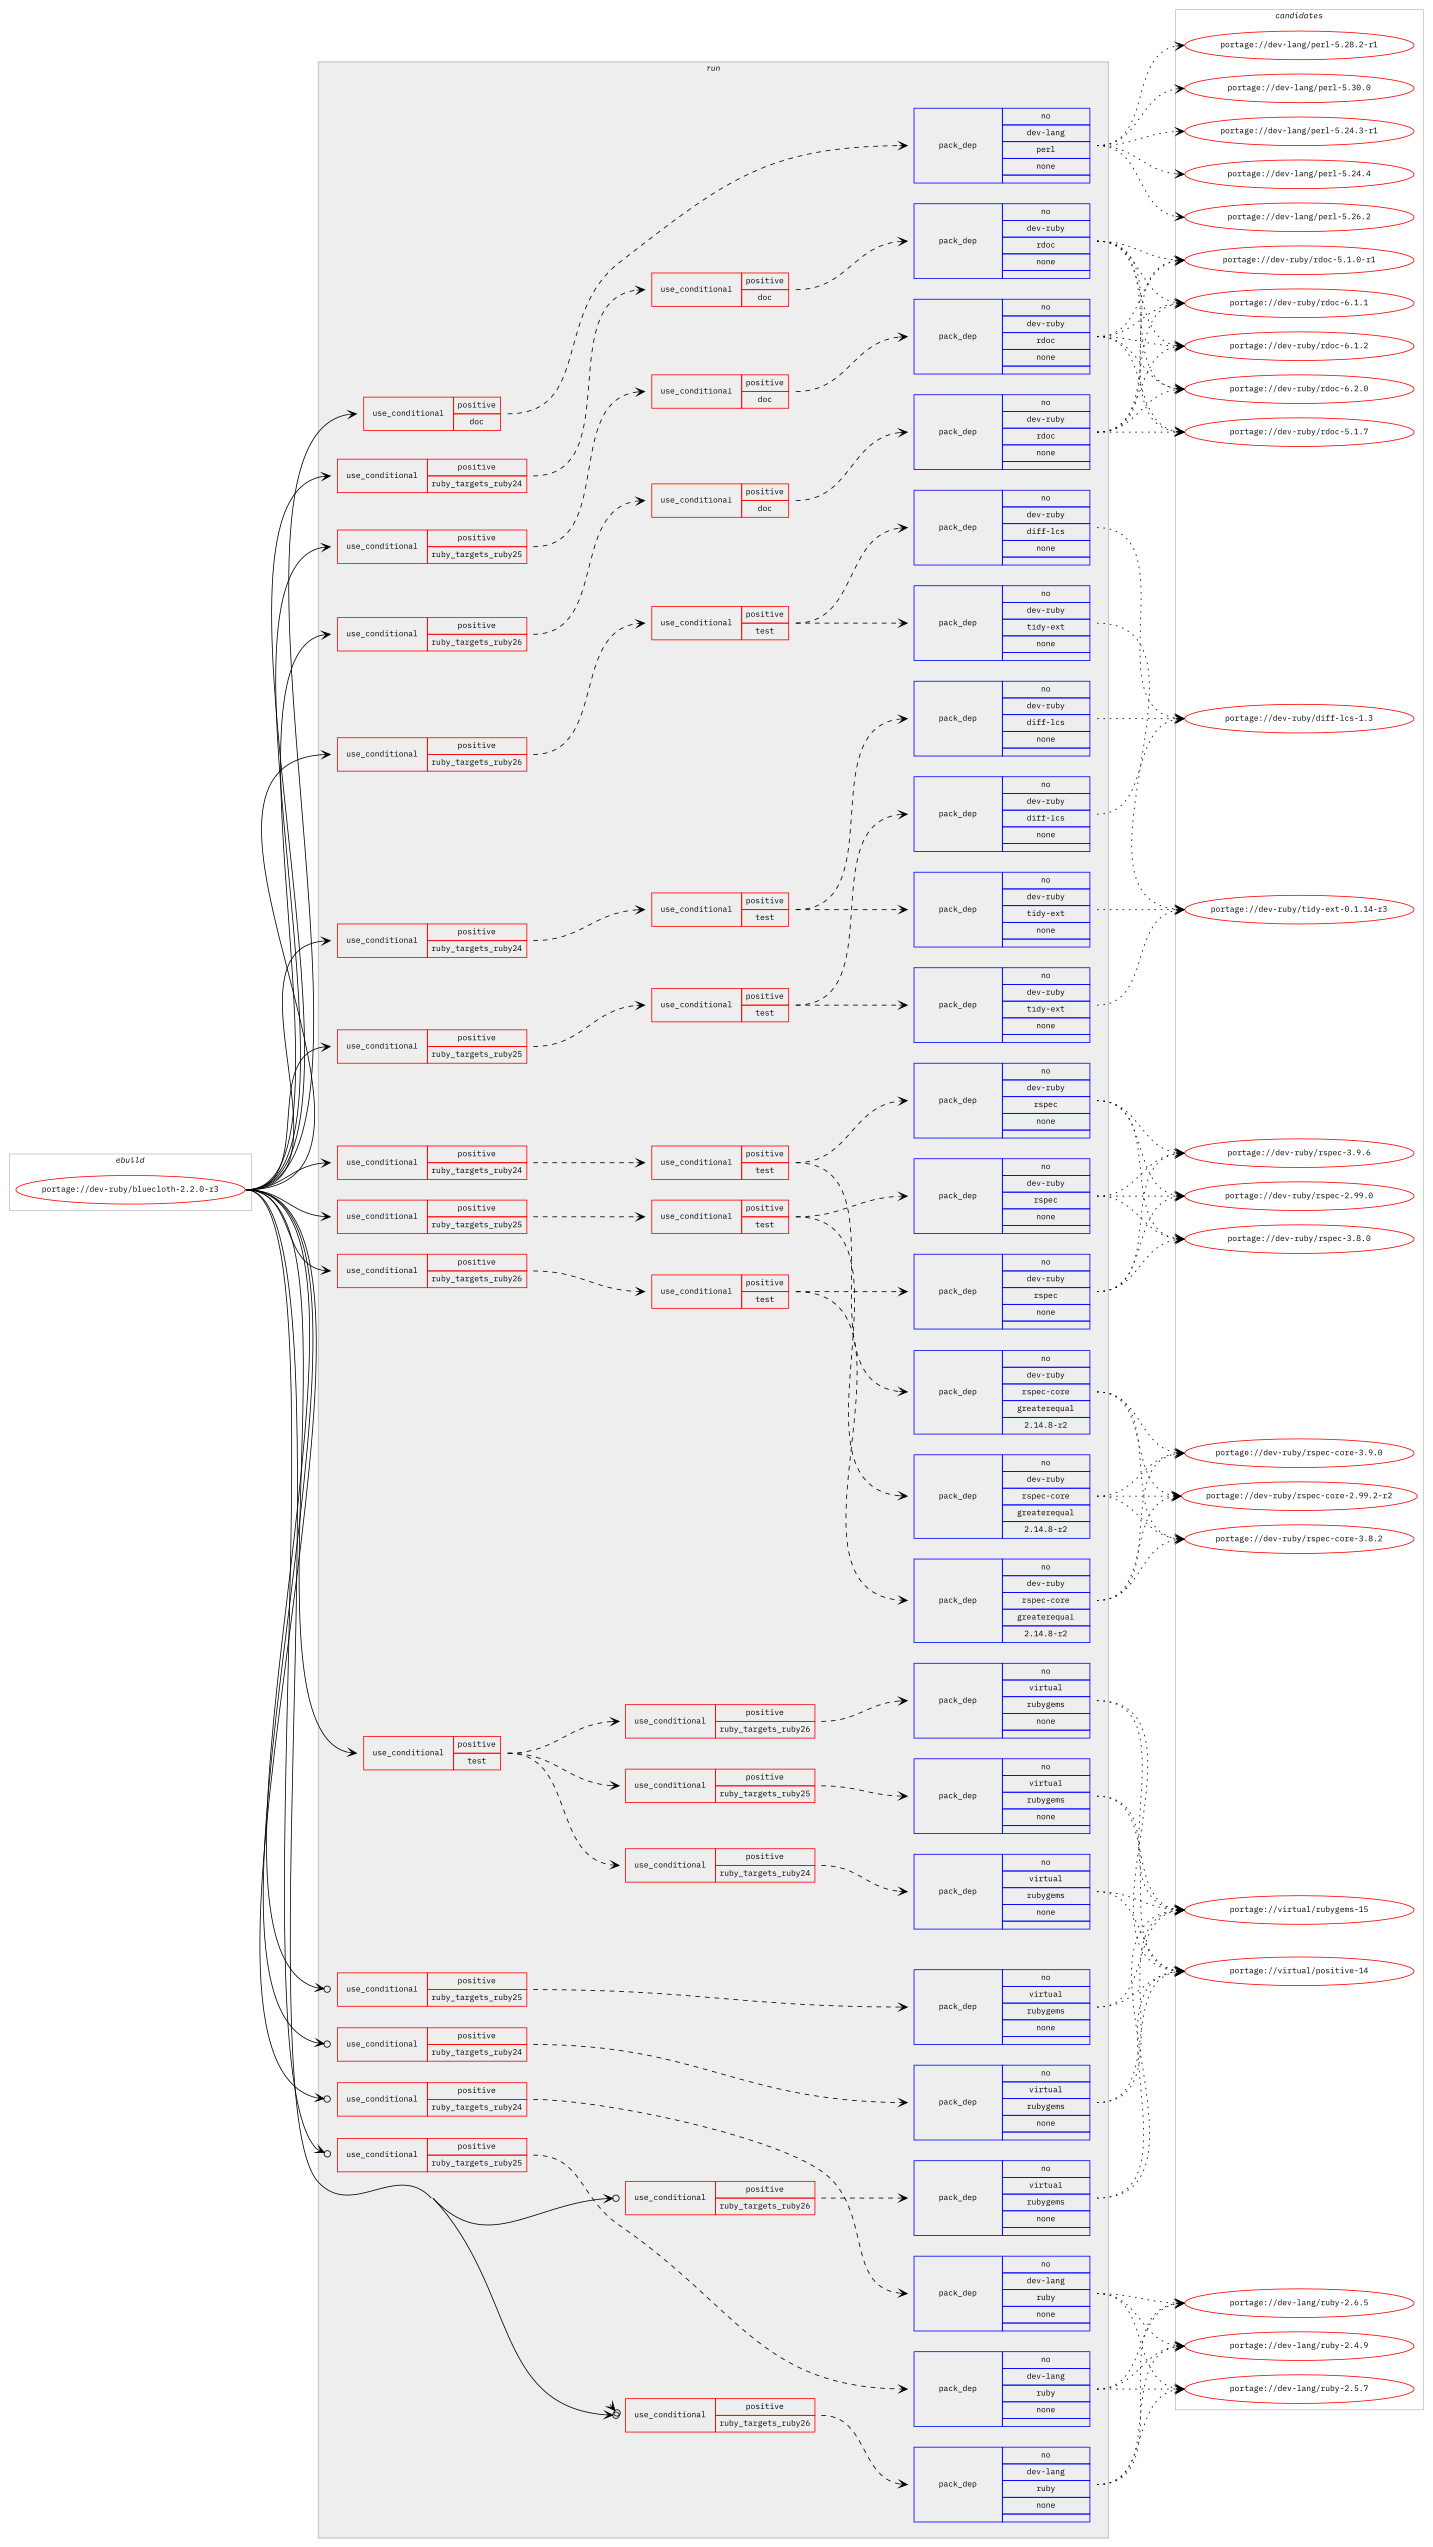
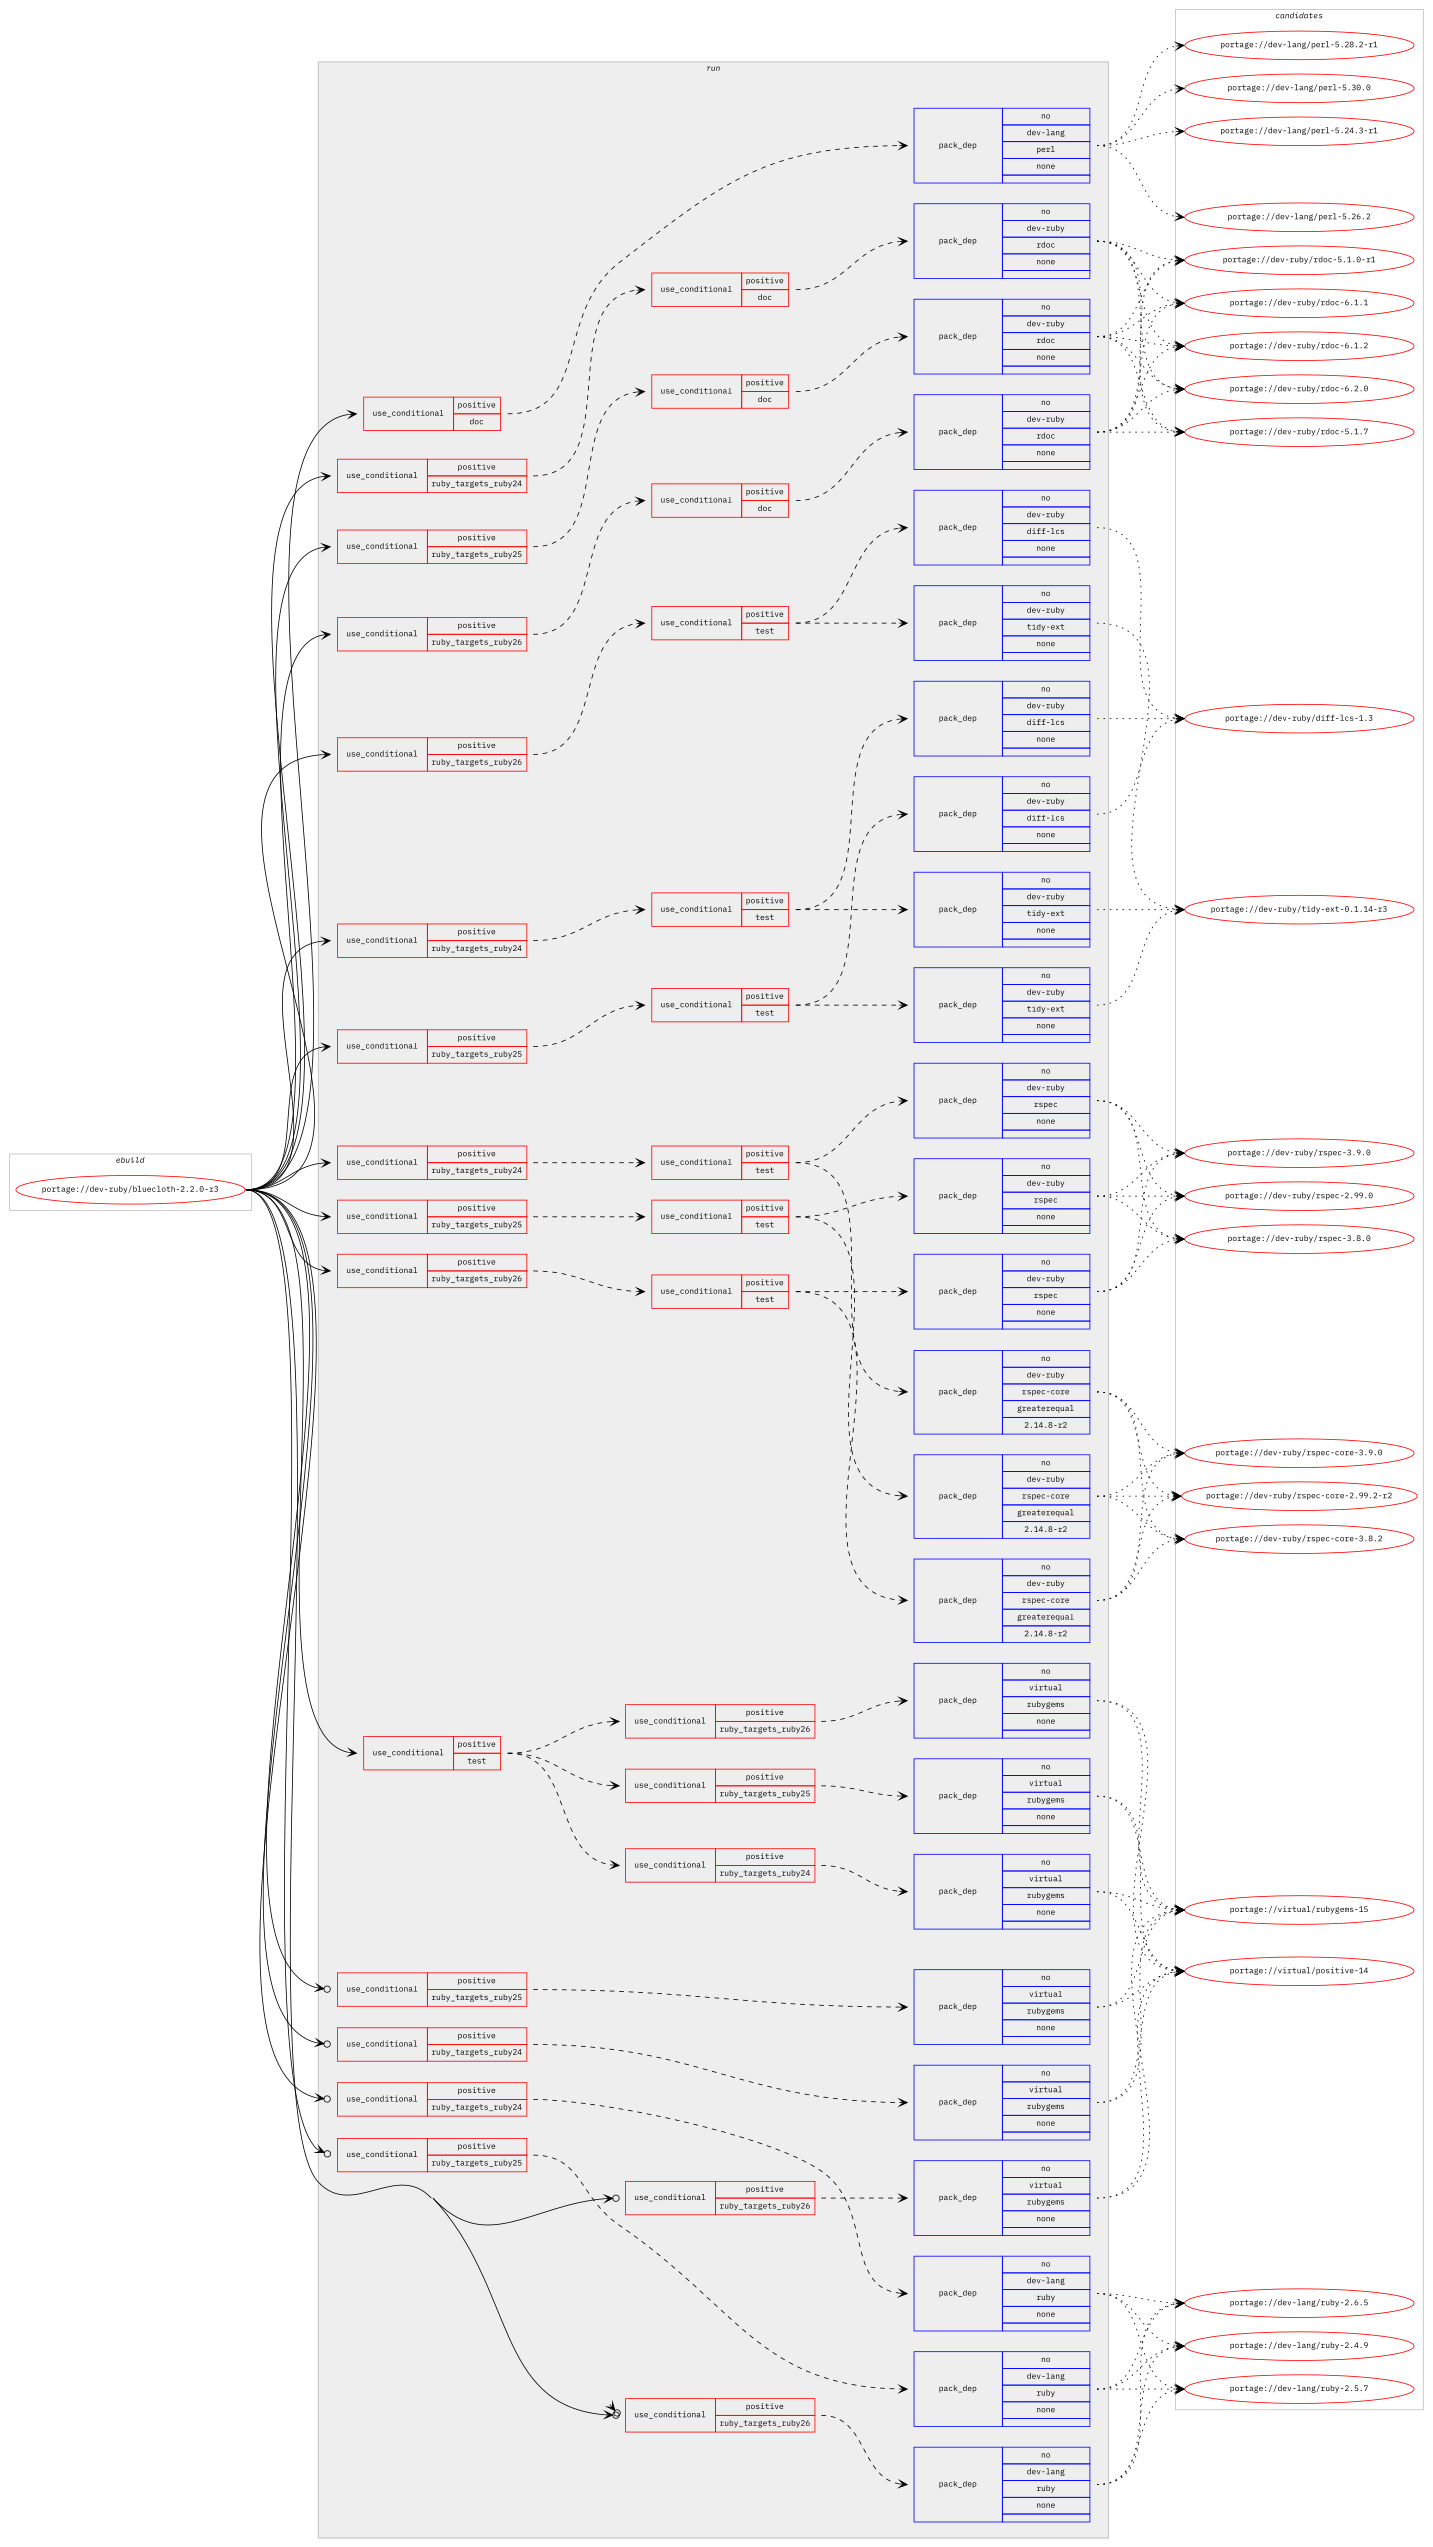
node "portage://dev-lang/perl-5.24.4": removed
node "portage://dev-ruby/rspec-3.9.6": label "portage://dev-ruby/rspec-3.9.6" -> "portage://dev-ruby/rspec-3.9.0"
